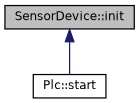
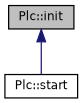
node "SensorDevice::init": label "SensorDevice::init" -> "Plc::init"
